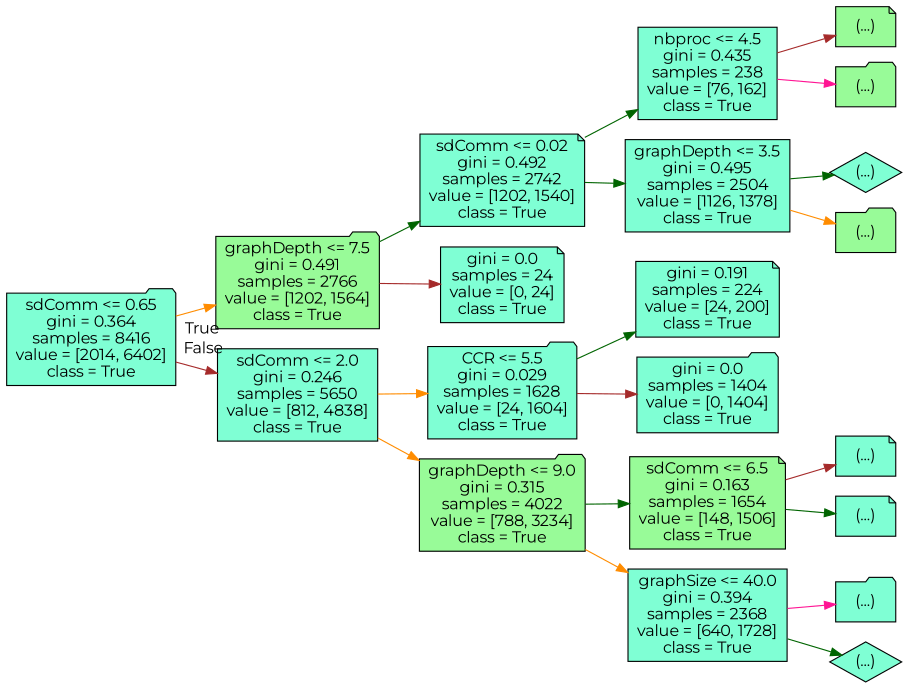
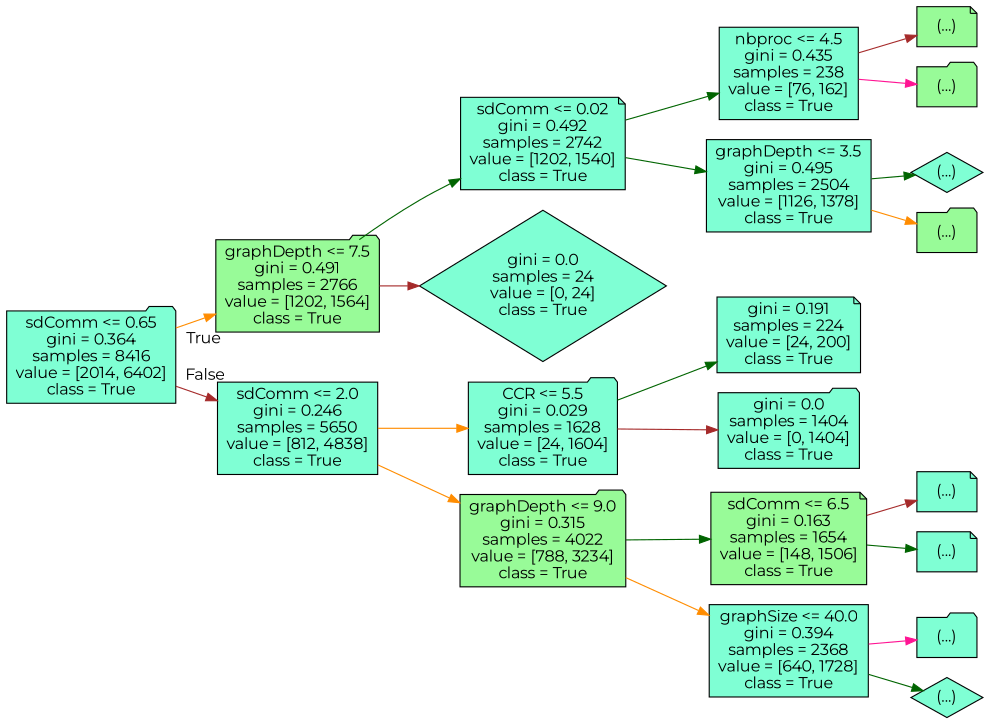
node "gini = 0.0 samples = 24 value = [0, 24] class = True": shape note -> diamond
